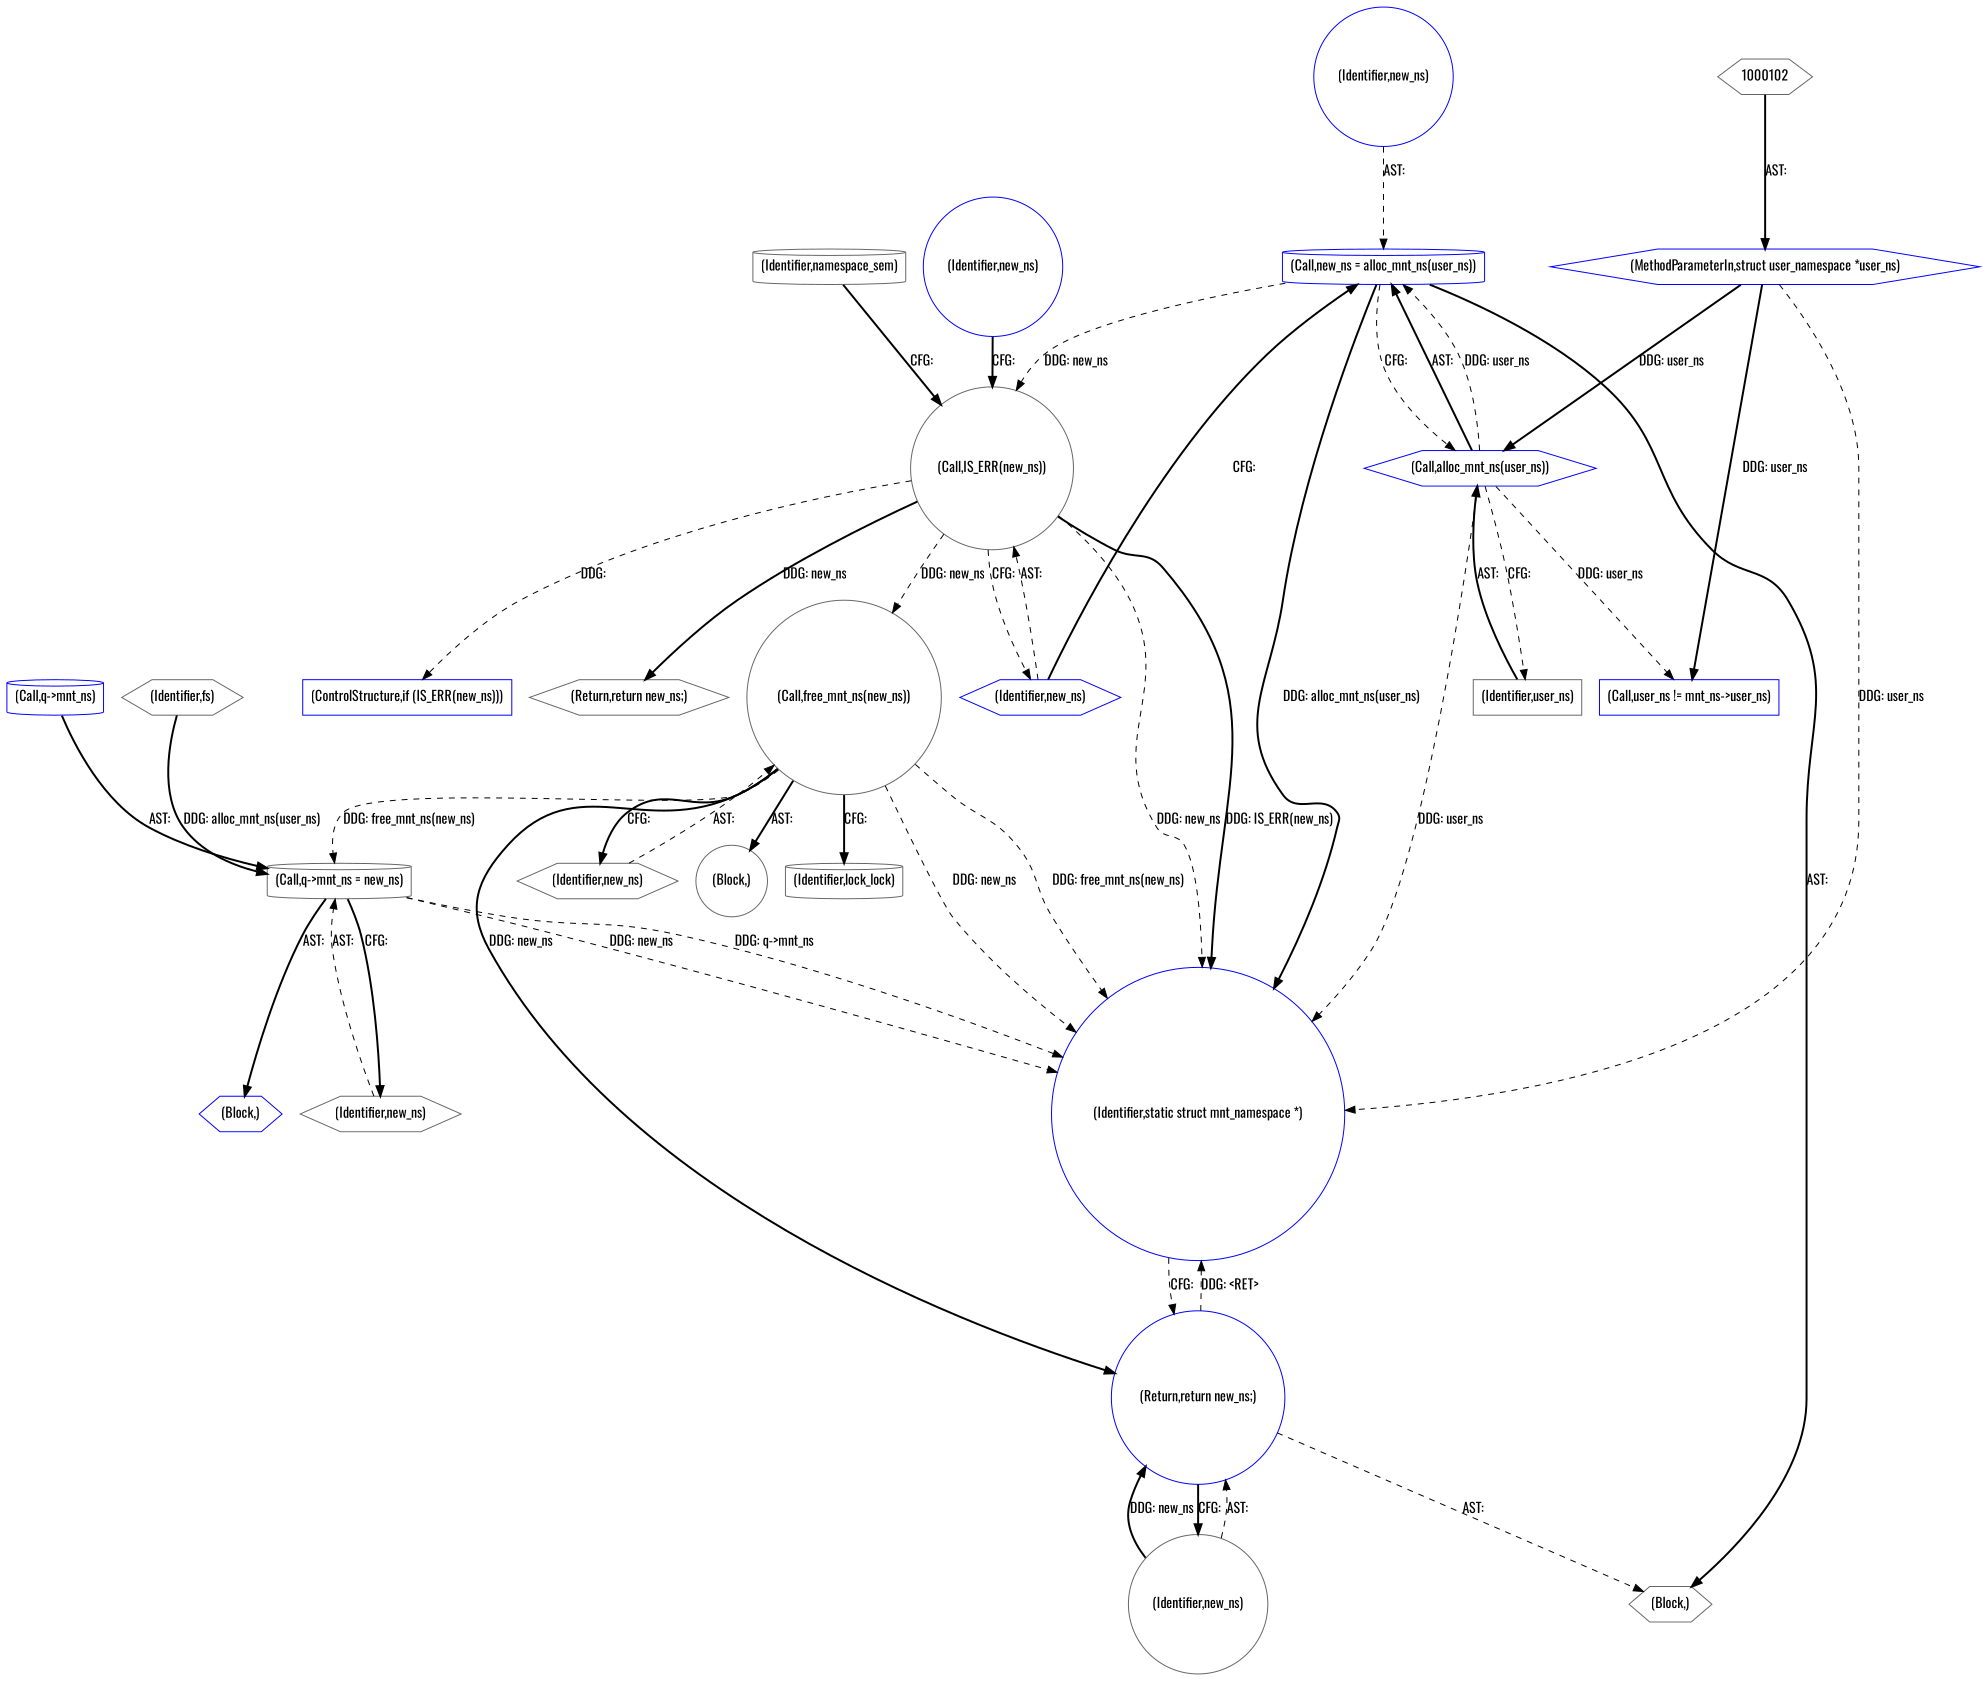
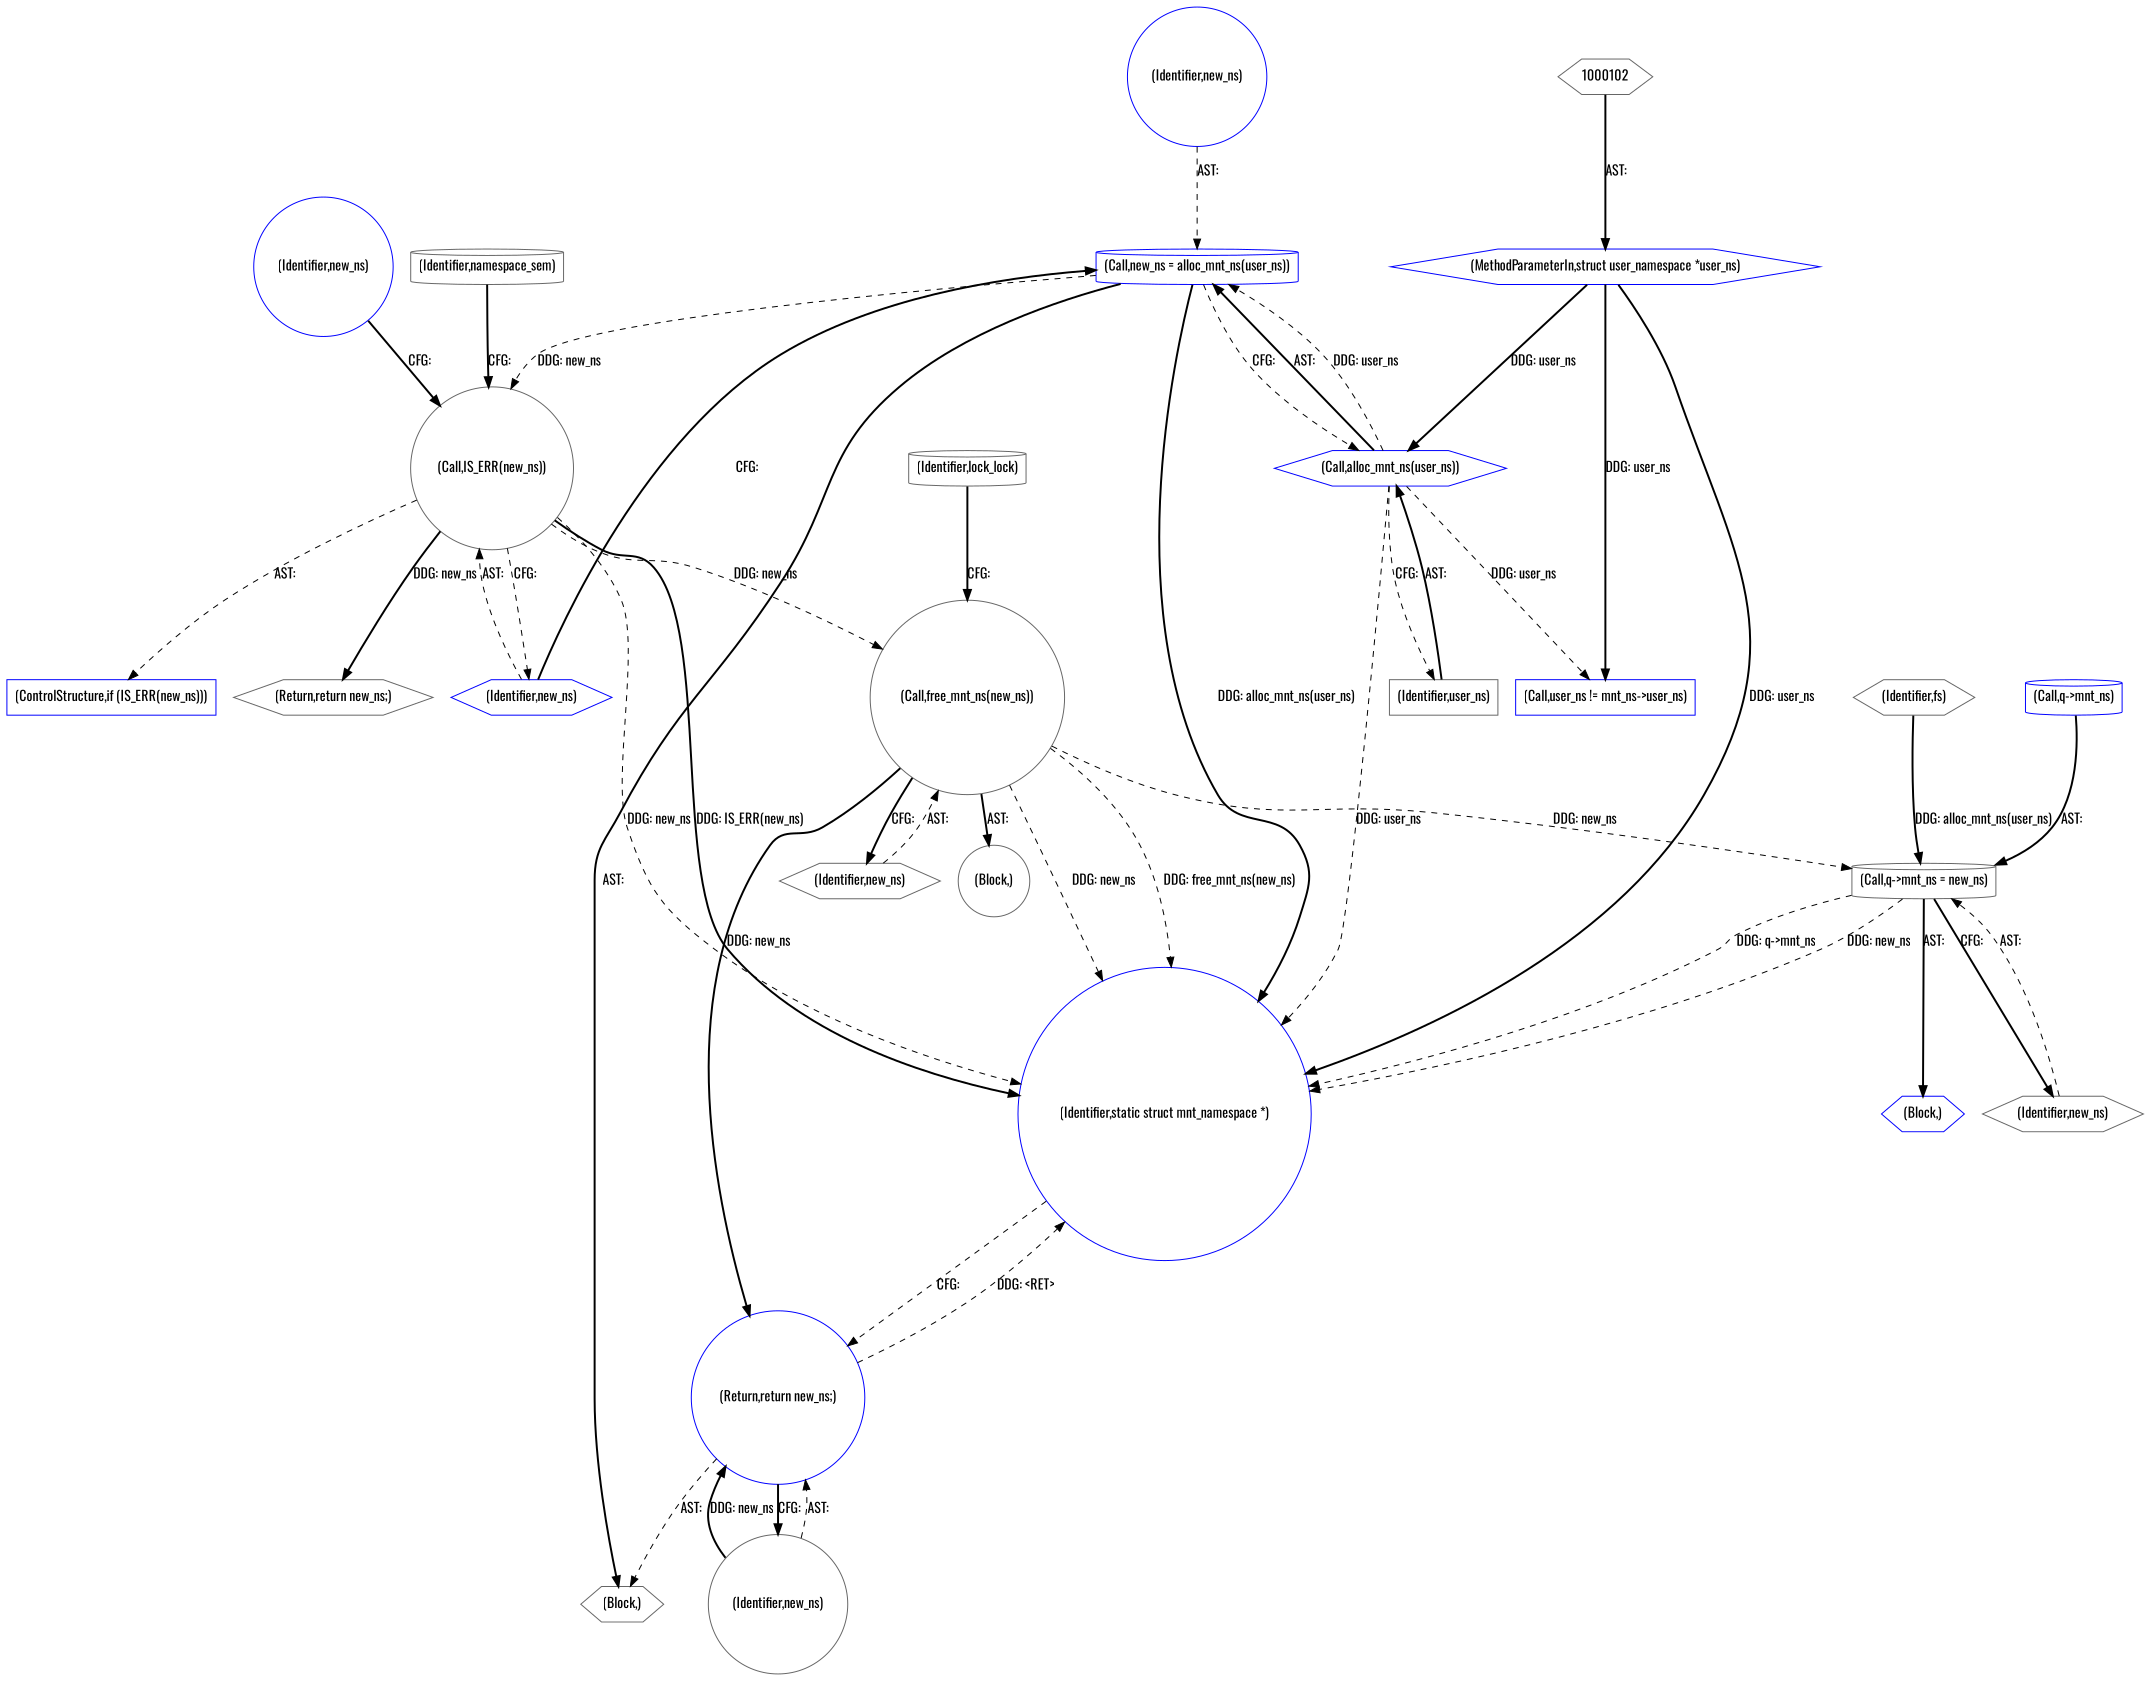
edge "(Call,IS_ERR(new_ns))" -> "(ControlStructure,if (IS_ERR(new_ns)))": label "DDG: " -> "AST: "
edge "(Call,free_mnt_ns(new_ns))" -> "(Call,q->mnt_ns = new_ns)": label "DDG: free_mnt_ns(new_ns)" -> "DDG: new_ns"
edge "(Call,free_mnt_ns(new_ns))" -> "(Identifier,lock_lock)": reversed
edge "(MethodParameterIn,struct user_namespace *user_ns)" -> "(Identifier,static struct mnt_namespace *)": style dashed -> bold
